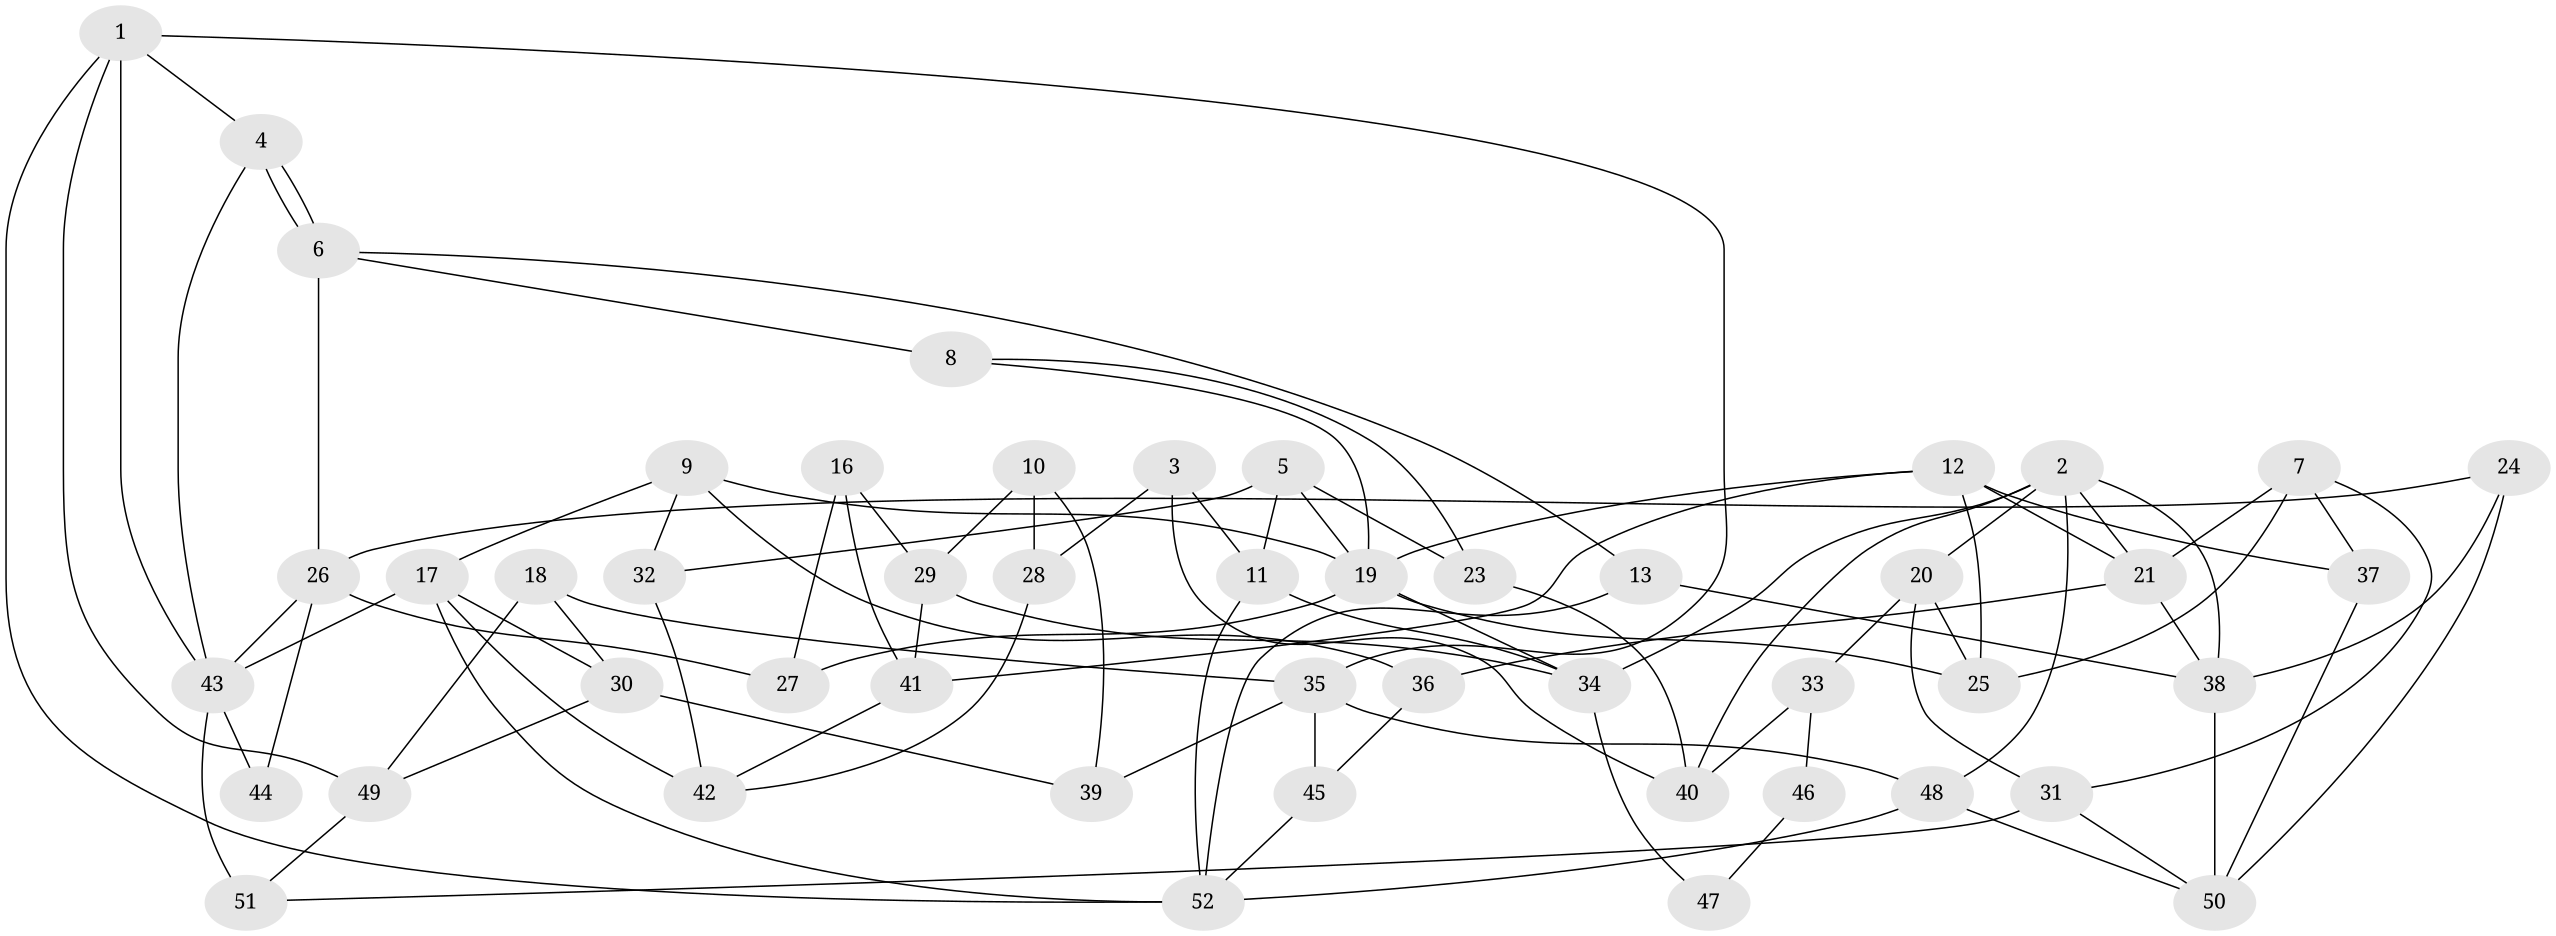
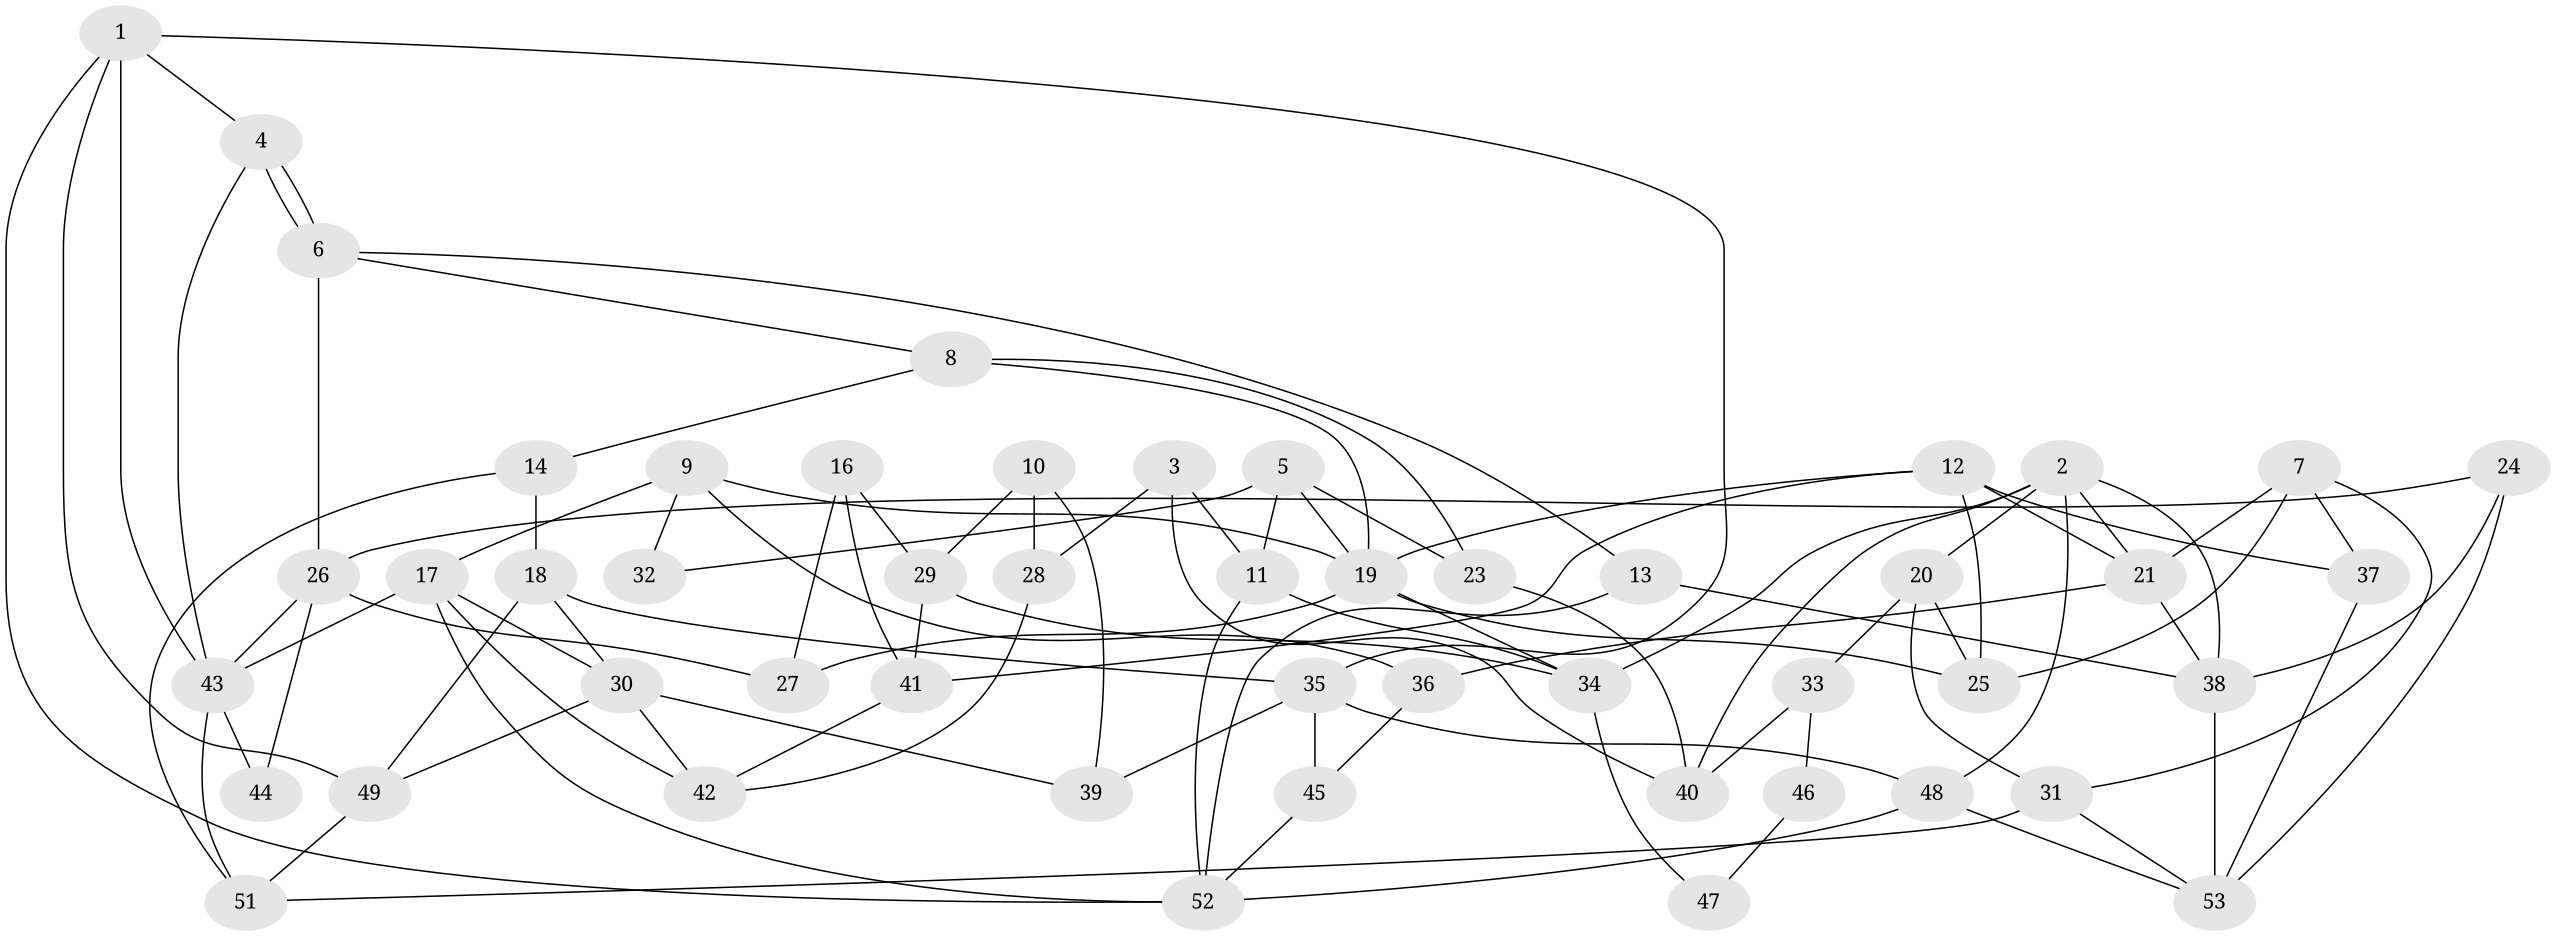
node "14": added
edge "32" -- "42": now "30" -- "42"
node "50": label "50" -> "53"
